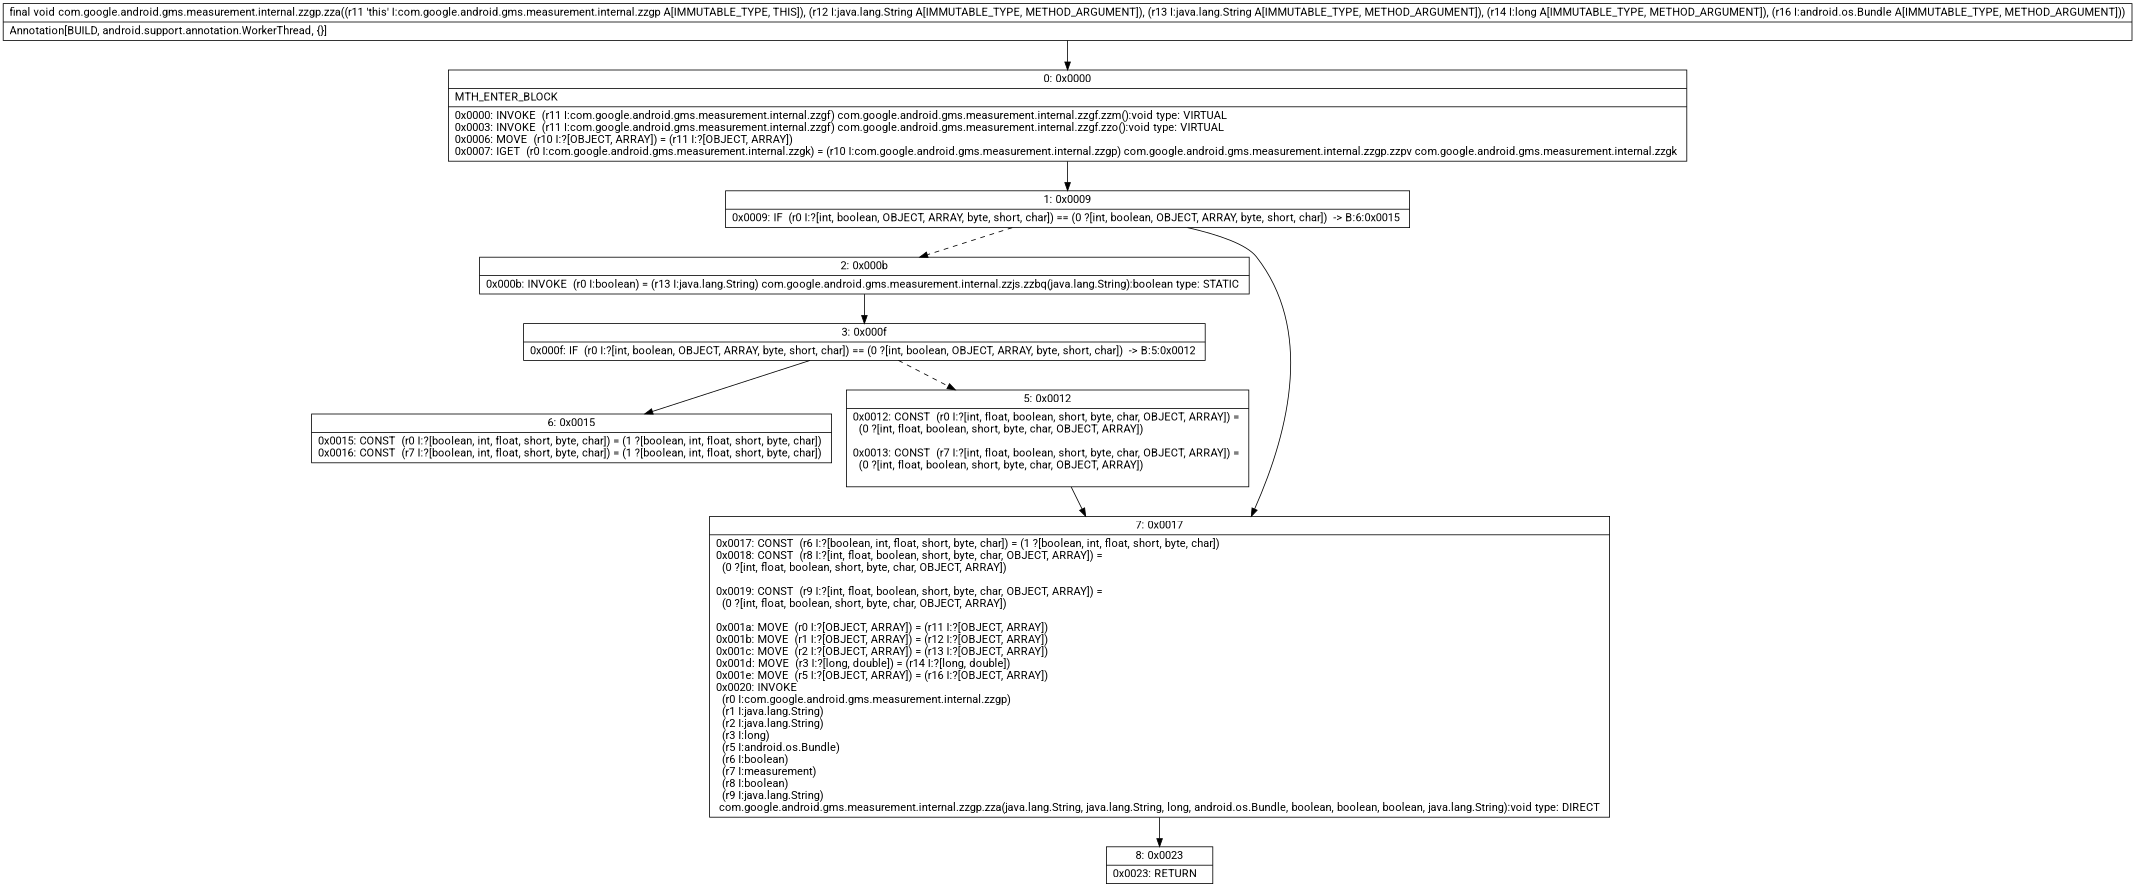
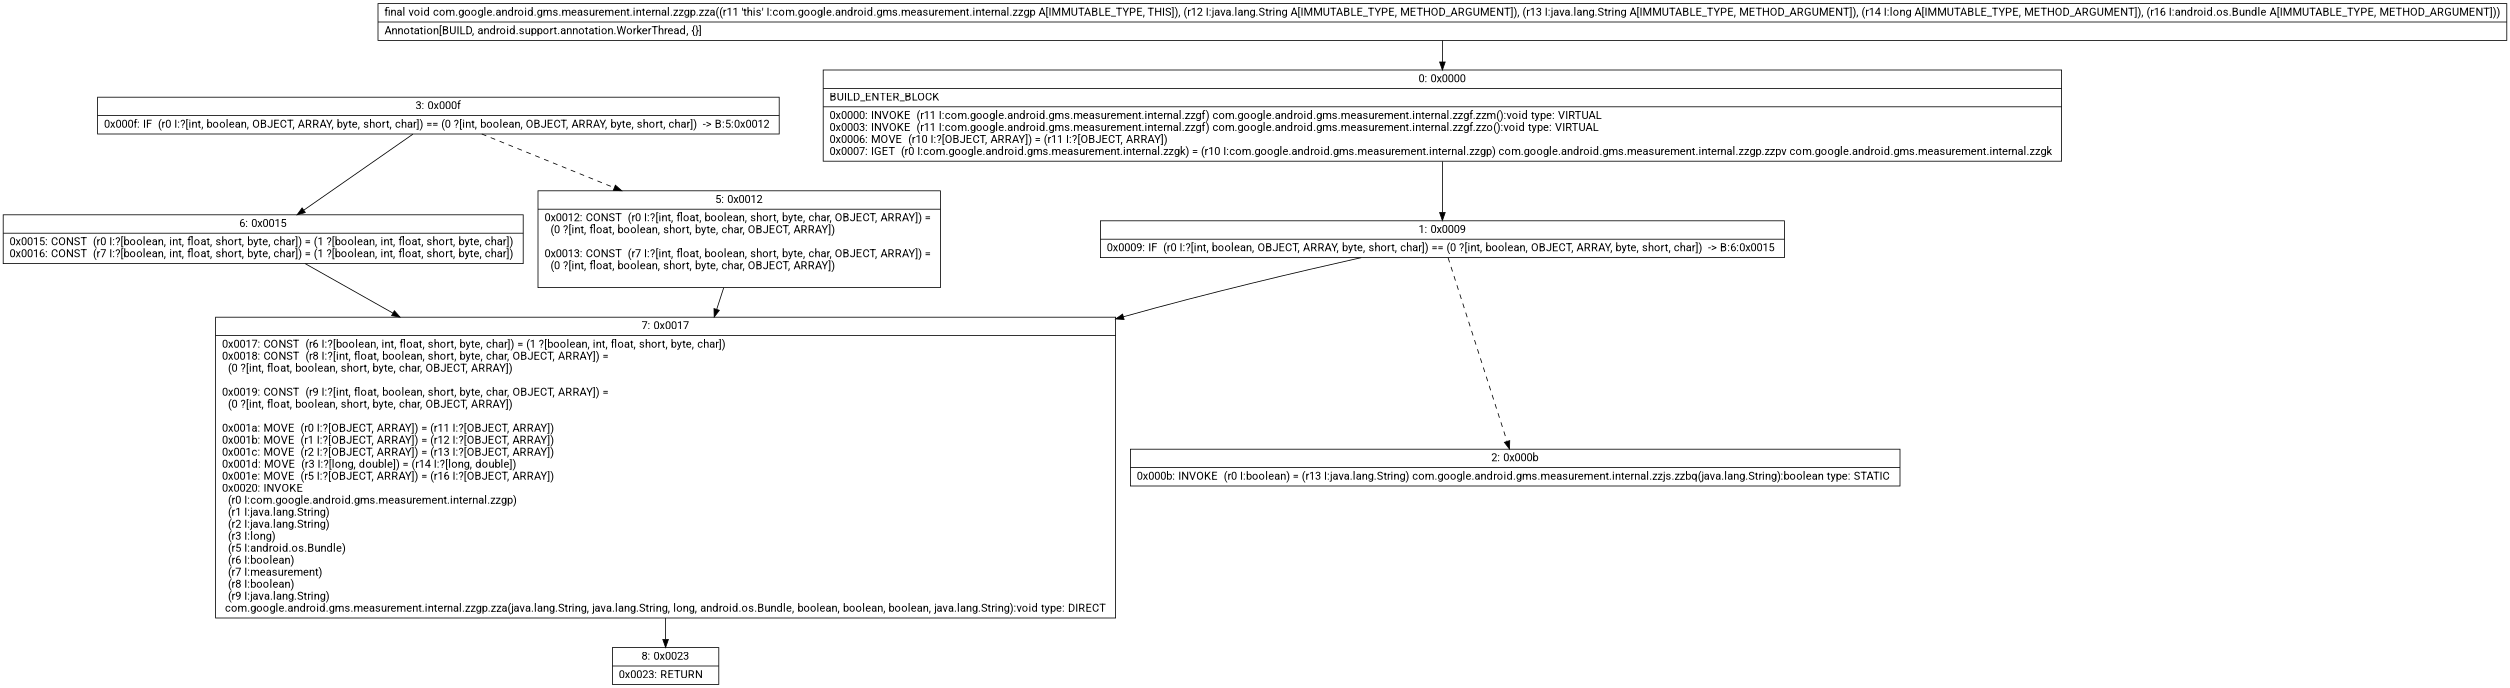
node "0: 0x0000": text "MTH_ENTER_BLOCK" -> "BUILD_ENTER_BLOCK"
edge "6: 0x0015" -> "7: 0x0017": added
edge "2: 0x000b" -> "3: 0x000f": removed
